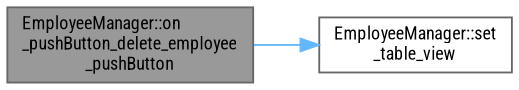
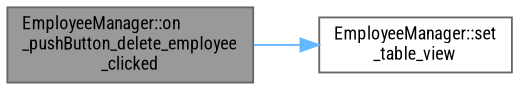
node "EmployeeManager::on _pushButton_delete_employee _pushButton": label "EmployeeManager::on _pushButton_delete_employee _pushButton" -> "EmployeeManager::on _pushButton_delete_employee _clicked"
